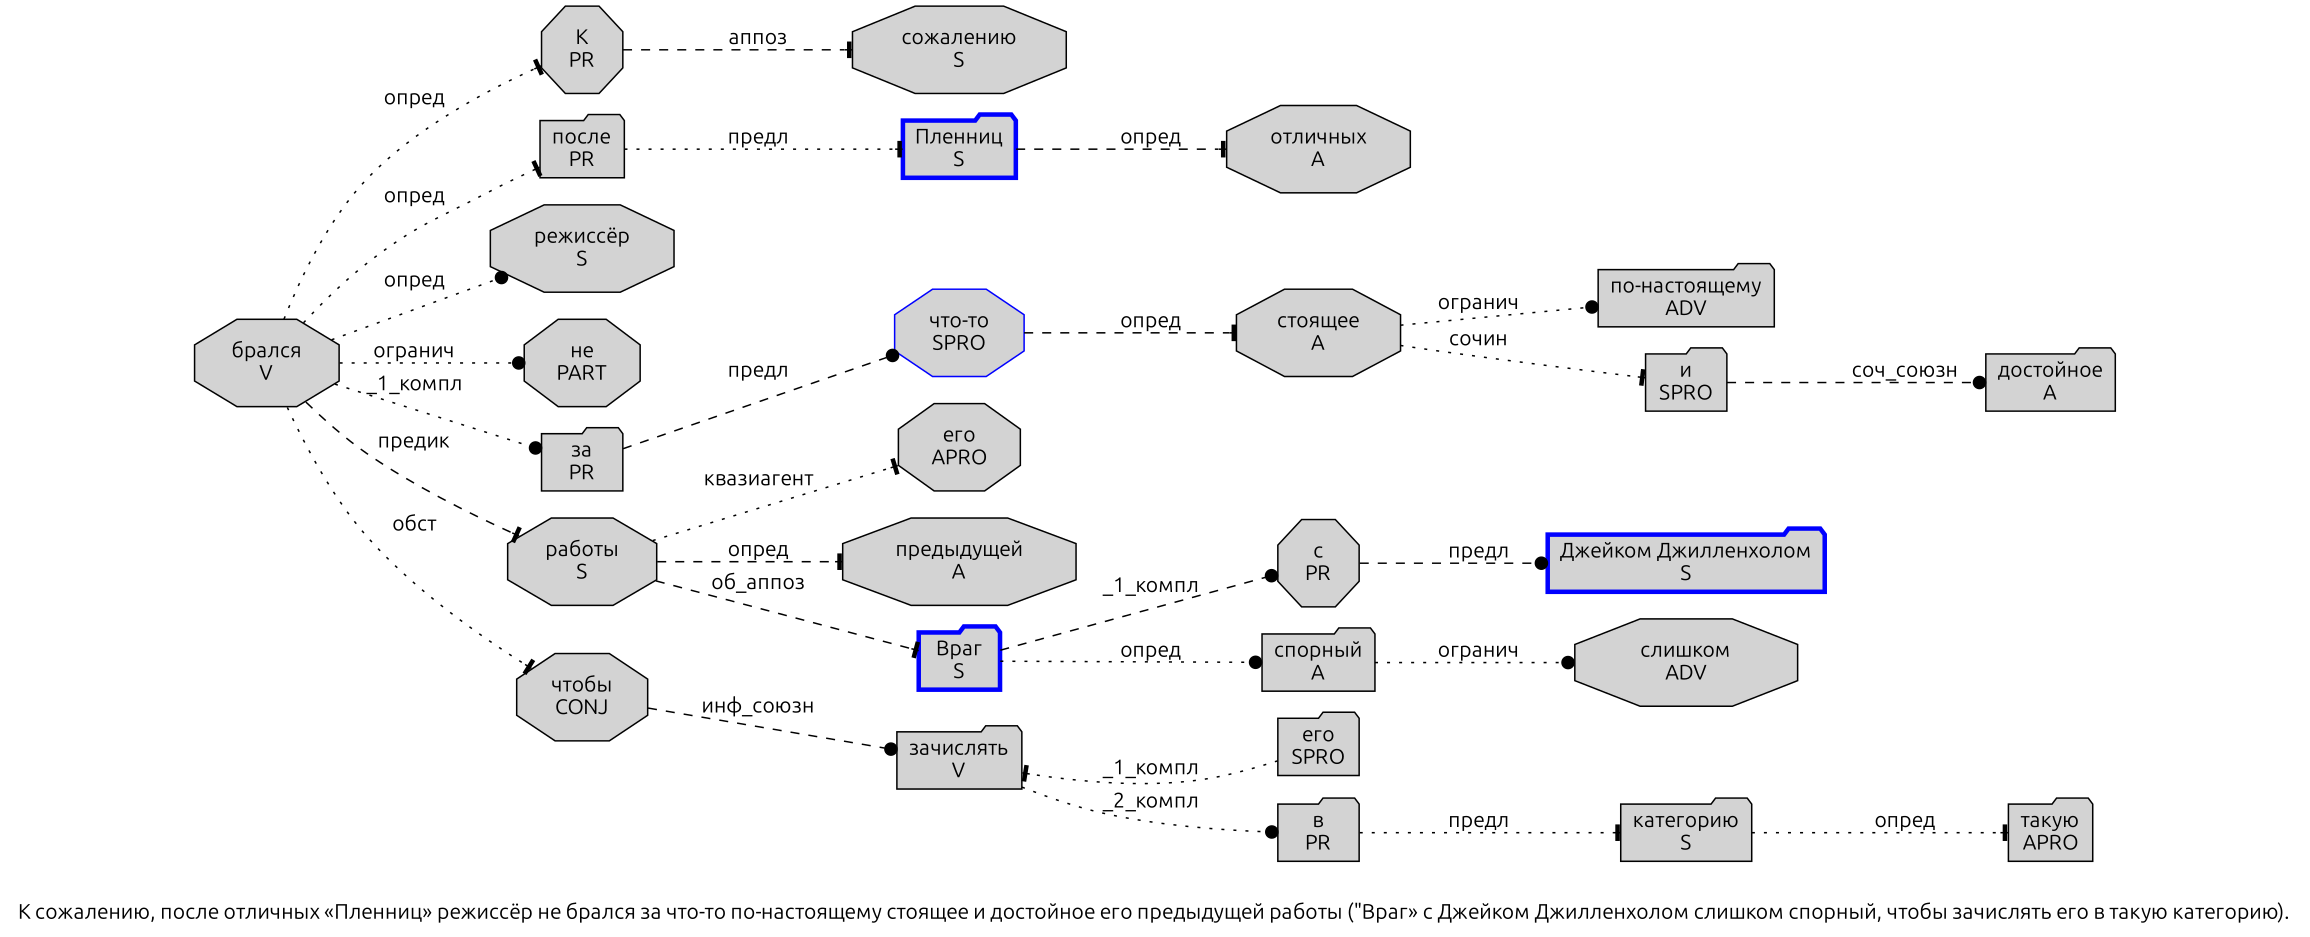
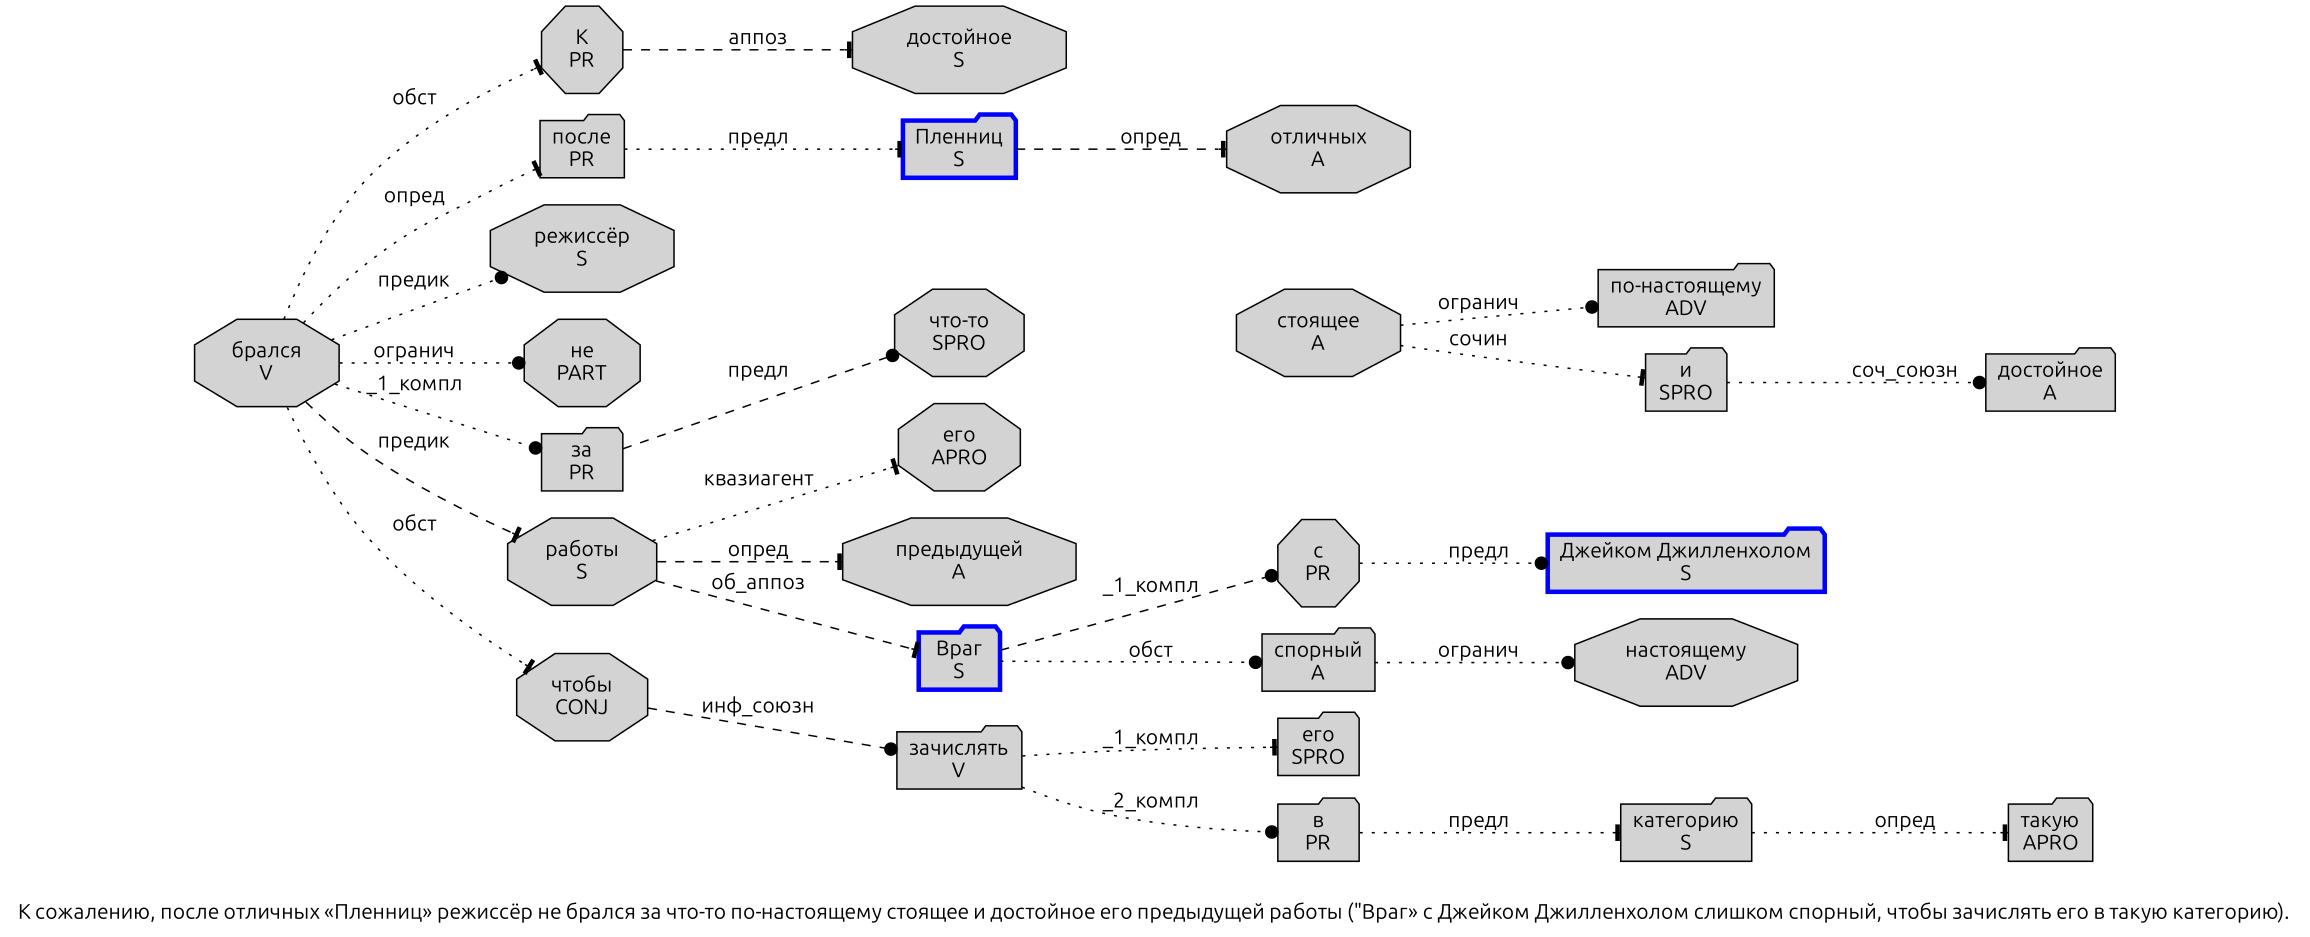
node "сожалению S": label "сожалению S" -> "достойное S"
edge "брался V" -> "К PR": label "опред" -> "обст"
edge "брался V" -> "режиссёр S": label "опред" -> "предик"
node "что-то SPRO": color blue -> black
edge "что-то SPRO" -> "стоящее A": removed, label "опред"
edge "и SPRO" -> "достойное A": style dashed -> dotted
edge "с PR" -> "Джейком Джилленхолом S": style dashed -> dotted
edge "Враг S" -> "спорный A": label "опред" -> "обст"
node "слишком ADV": label "слишком ADV" -> "настоящему ADV"
edge "его SPRO" -> "зачислять V": reversed
